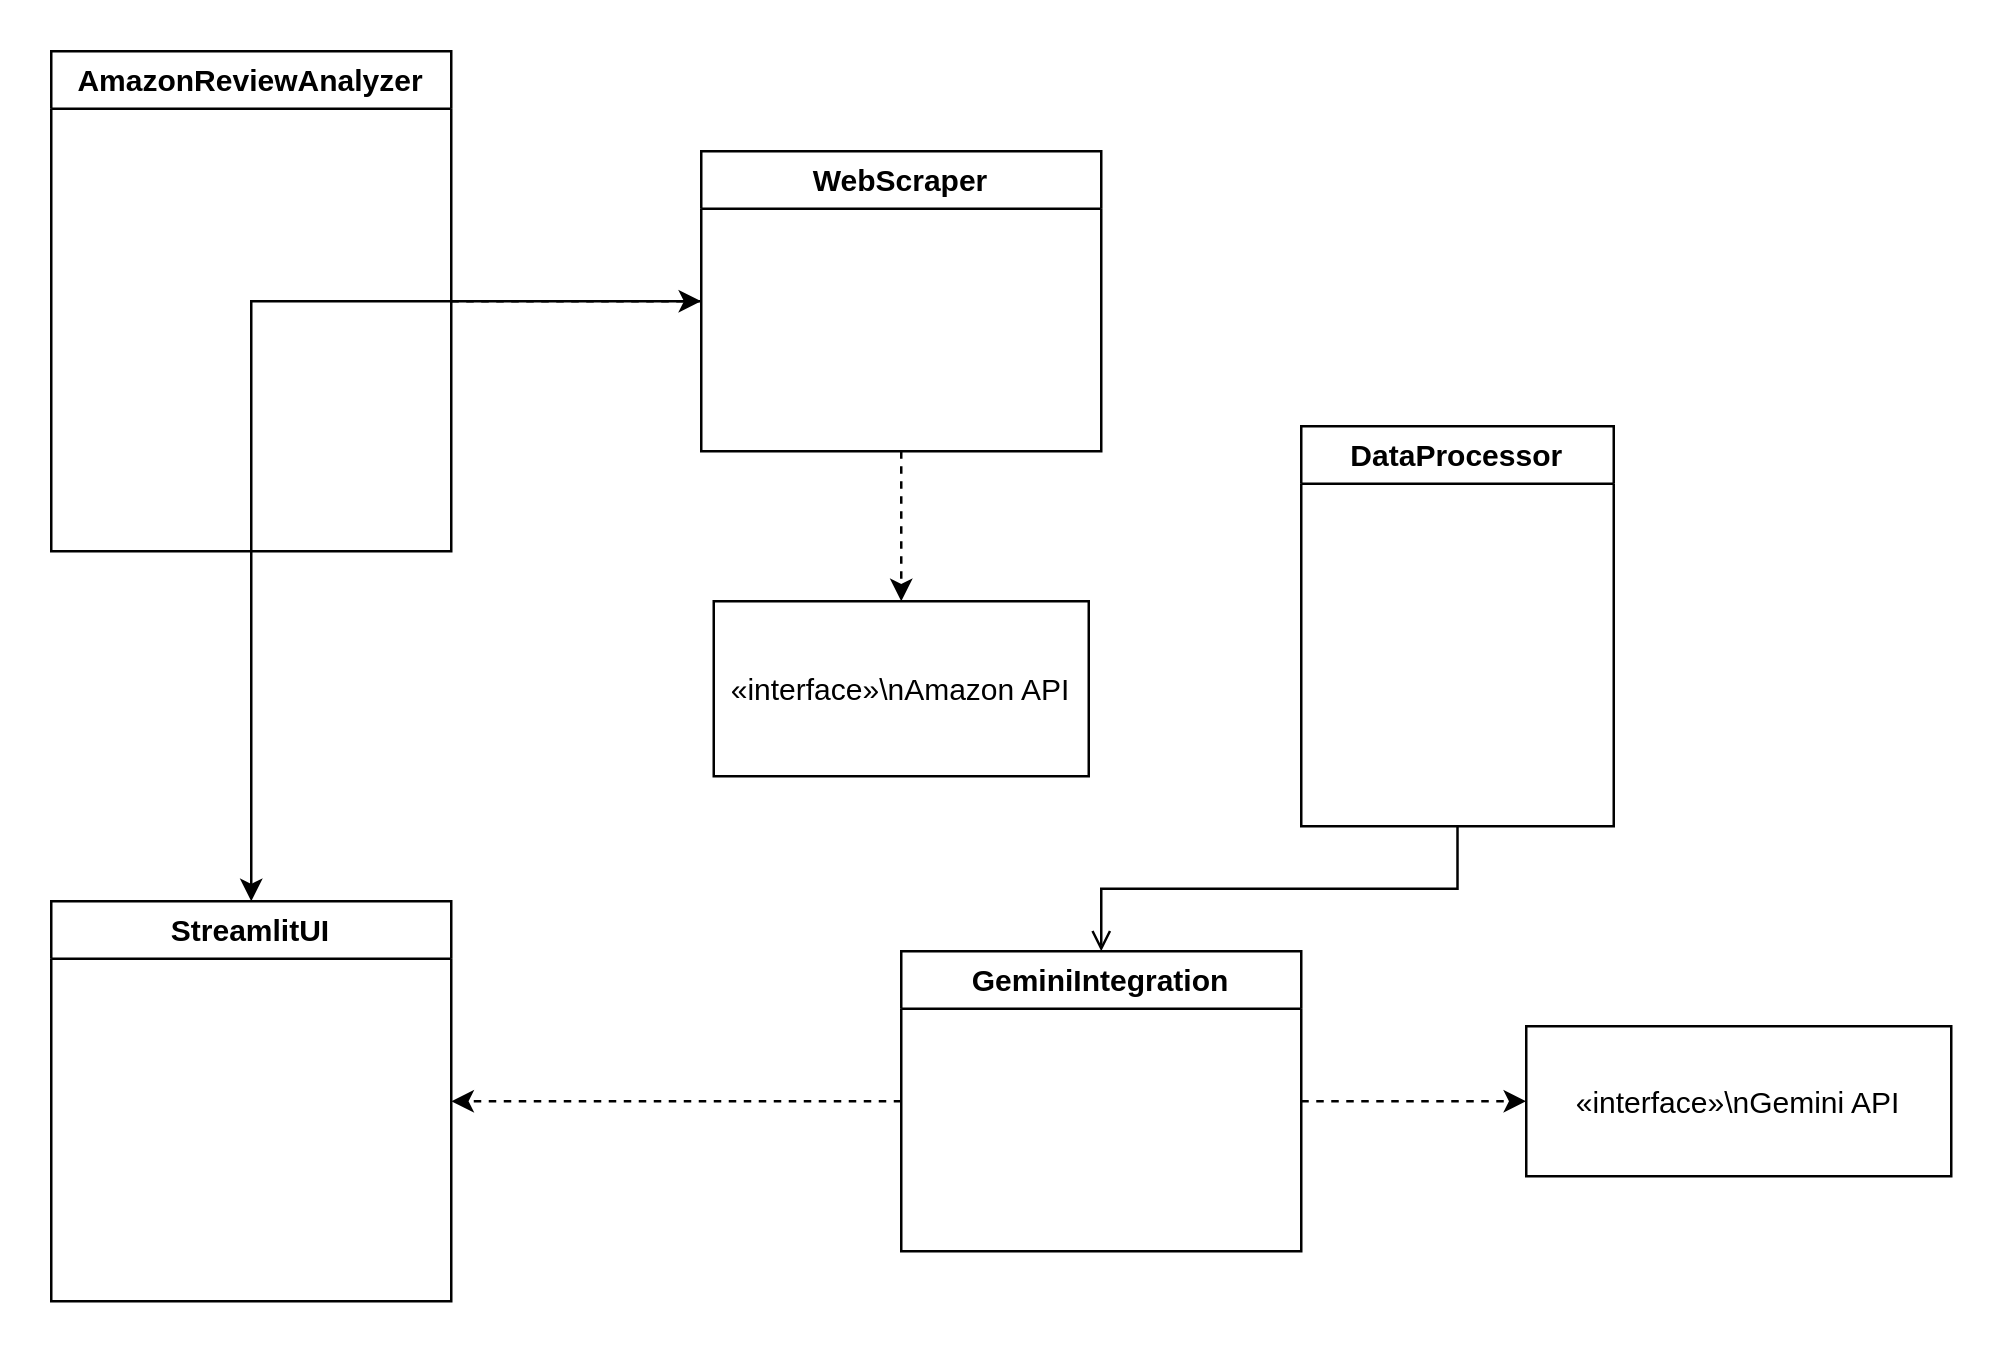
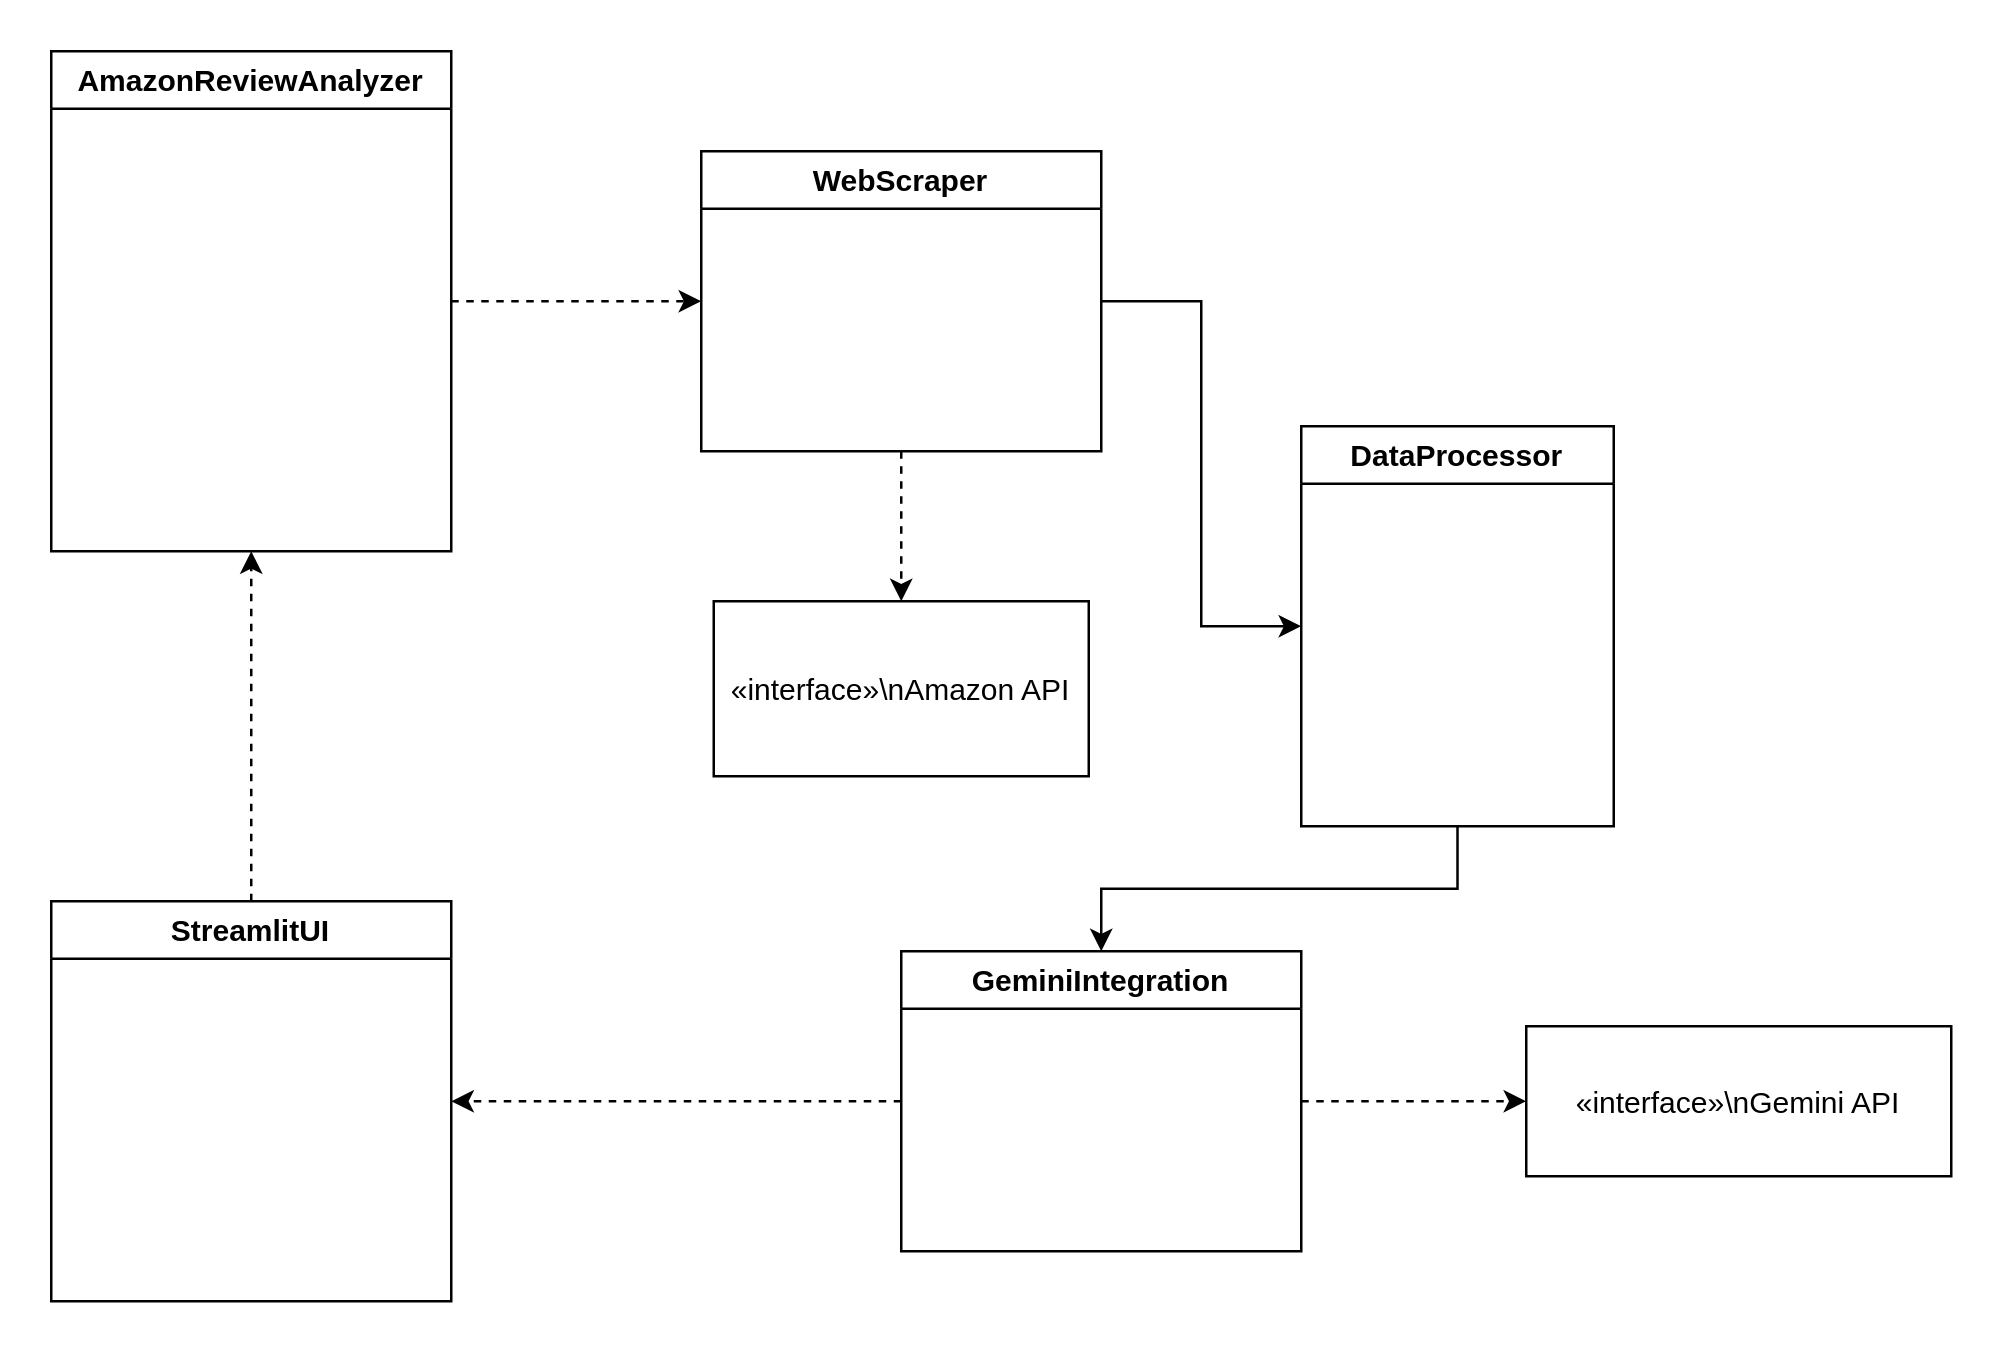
edge "WebScraper" -> "StreamlitUI": now "WebScraper" -> "DataProcessor"
edge "StreamlitUI" -> "AmazonReviewAnalyzer": added
edge "DataProcessor" -> "GeminiIntegration": arrowhead open -> classic
